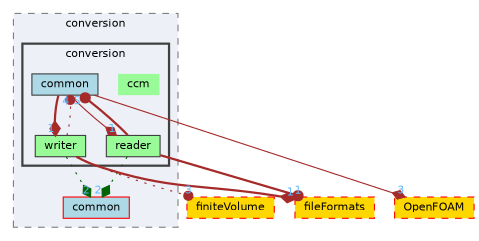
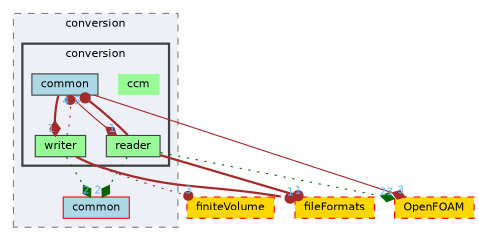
edge "reader" -> "OpenFOAM": added
edge "writer" -> "fileFormats": arrowhead diamond -> dot
